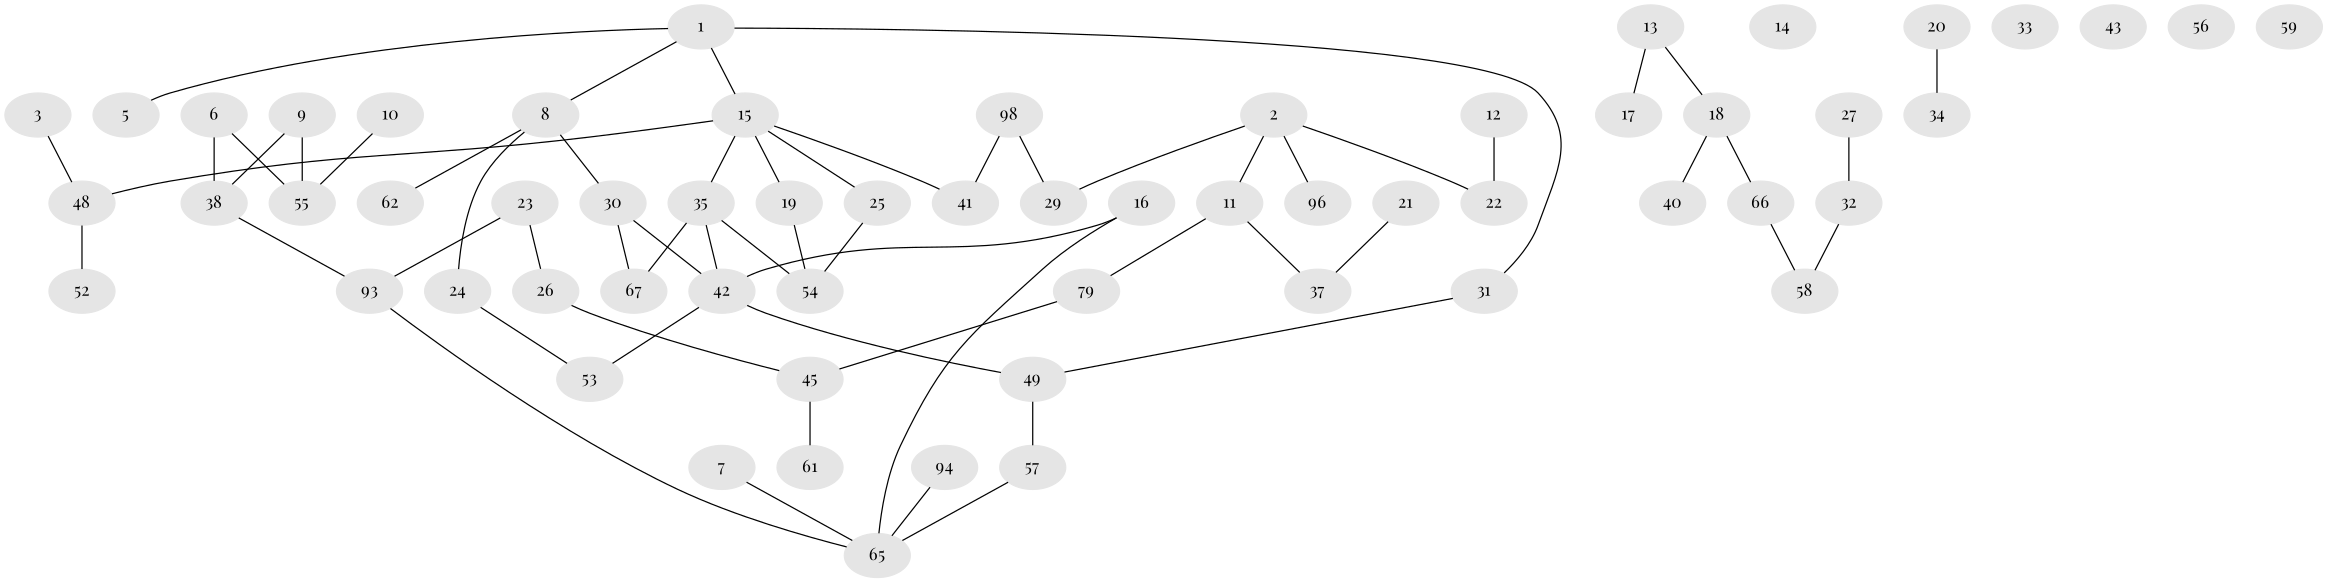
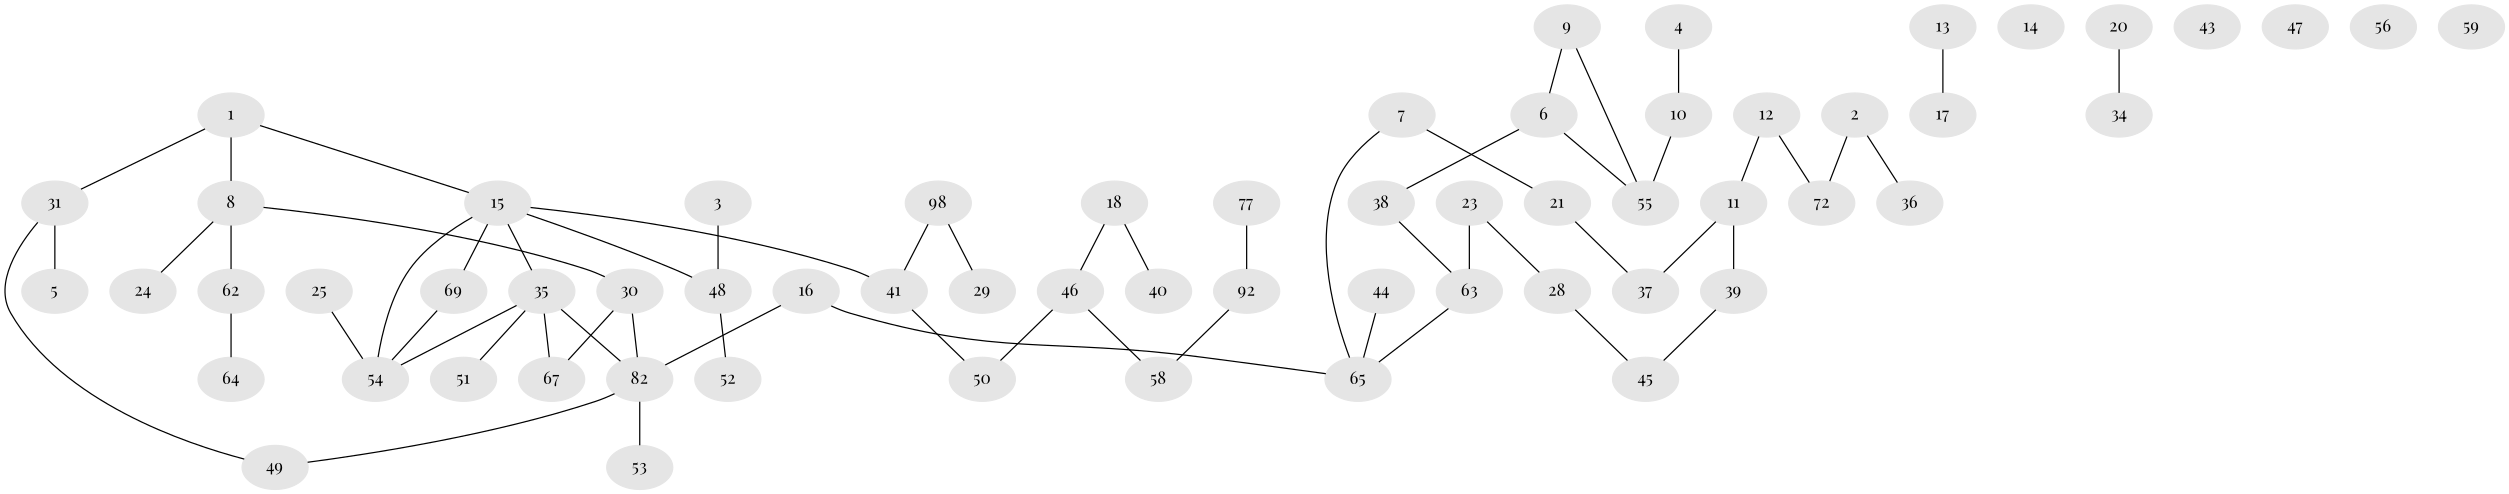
node "4": added
node "33": removed
node "47": added
edge "1" -- "5": now "31" -- "5"
edge "13" -- "18": removed
node "27": label "27" -> "77"
edge "9" -- "38": now "9" -- "6"
edge "2" -- "29": removed
edge "15" -- "25": now "15" -- "54"
edge "2" -- "11": now "12" -- "11"
edge "7" -- "21": added
node "19": label "19" -> "69"
node "96": label "96" -> "36"
node "22": label "22" -> "72"
node "66": label "66" -> "46"
node "32": label "32" -> "92"
node "93": label "93" -> "63"
node "26": label "26" -> "28"
node "42": label "42" -> "82"
node "79": label "79" -> "39"
edge "24" -- "53": removed
node "64": added
node "51": added
node "50": added
node "61": removed
node "94": label "94" -> "44"
node "57": removed
